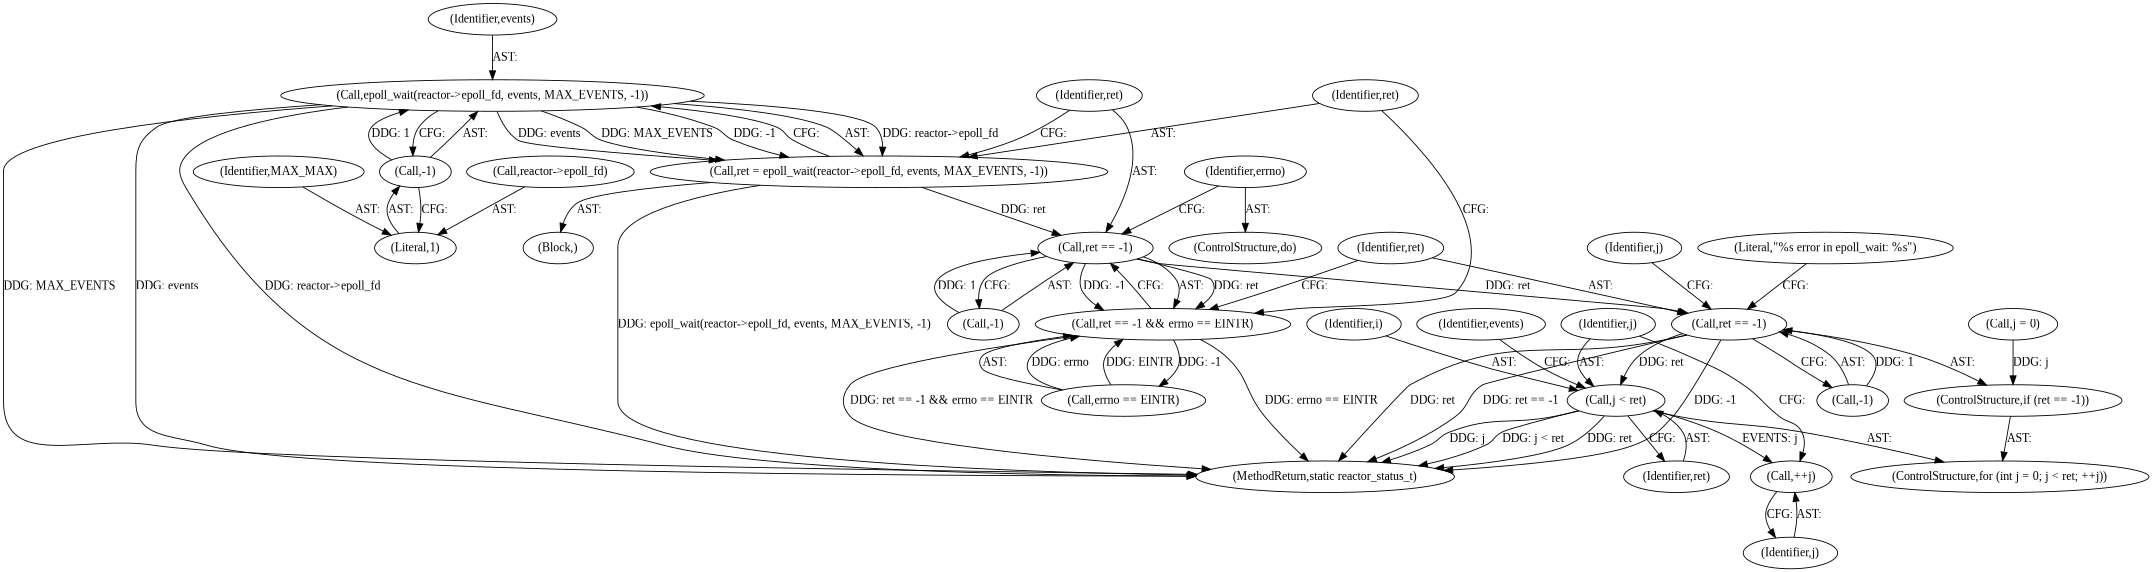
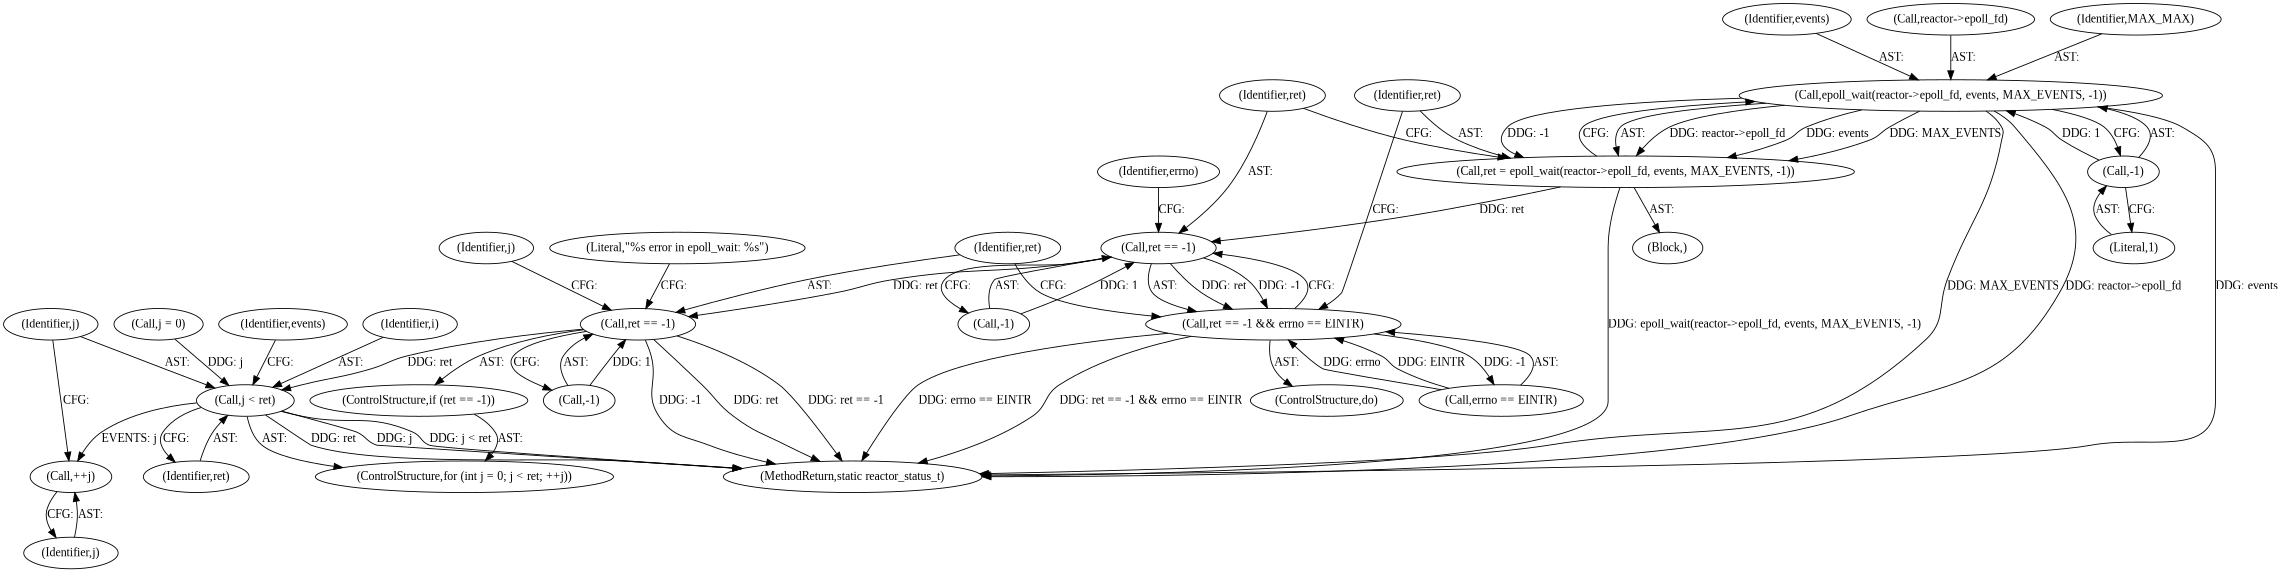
edge "(Identifier,errno)" -> "(ControlStructure,do)": now "(Call,ret == -1 && errno == EINTR)" -> "(ControlStructure,do)"
edge "(Call,reactor->epoll_fd)" -> "(Literal,1)": now "(Call,reactor->epoll_fd)" -> "(Call,epoll_wait(reactor->epoll_fd, events, MAX_EVENTS, -1))"
edge "(Identifier,MAX_MAX)" -> "(Literal,1)": now "(Identifier,MAX_MAX)" -> "(Call,epoll_wait(reactor->epoll_fd, events, MAX_EVENTS, -1))"
edge "(Call,j = 0)" -> "(ControlStructure,if (ret == -1))": now "(Call,j = 0)" -> "(Call,j < ret)"
